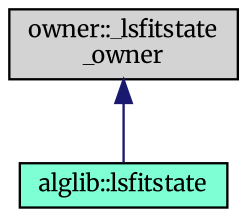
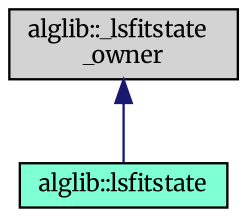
node "owner::_lsfitstate _owner": label "owner::_lsfitstate _owner" -> "alglib::_lsfitstate _owner"
